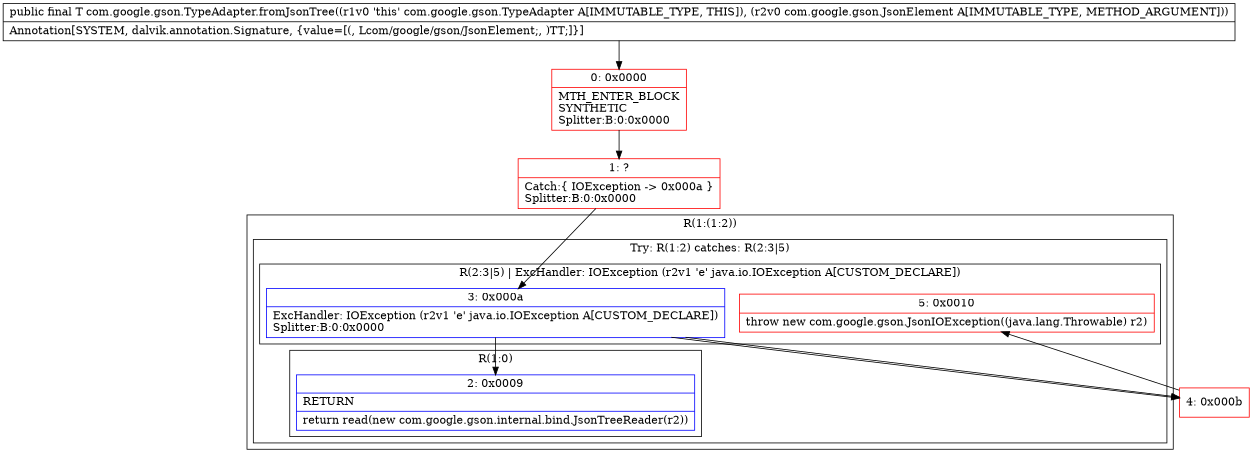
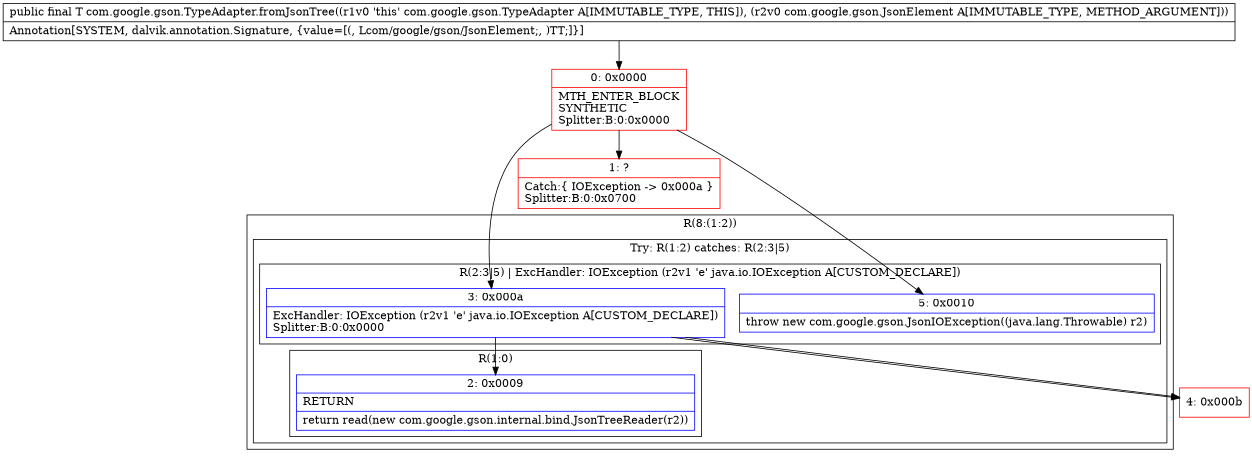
node "1: ?": text "Splitter:B:0:0x0000" -> "Splitter:B:0:0x0700"
cluster "R(1:(1:2))": label "R(1:(1:2))" -> "R(8:(1:2))"
edge "1: ?" -> "3: 0x000a": now "0: 0x0000" -> "3: 0x000a"
node "5: 0x0010": color red -> blue
edge "4: 0x000b" -> "5: 0x0010": now "0: 0x0000" -> "5: 0x0010"
